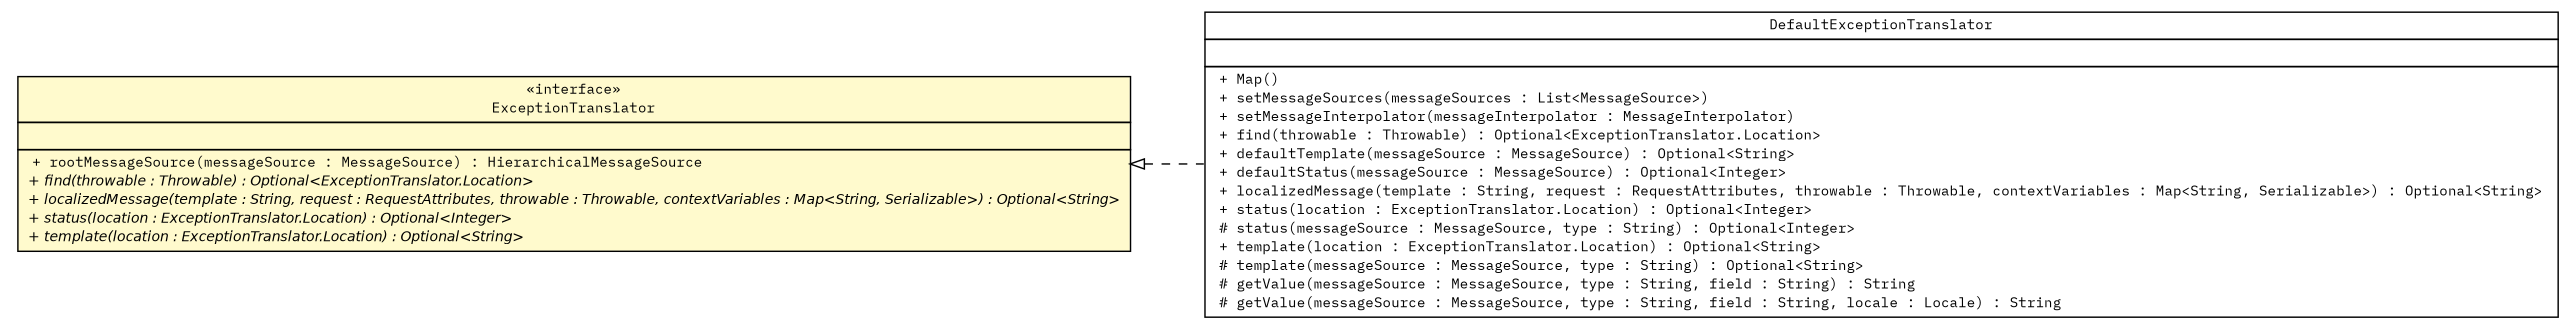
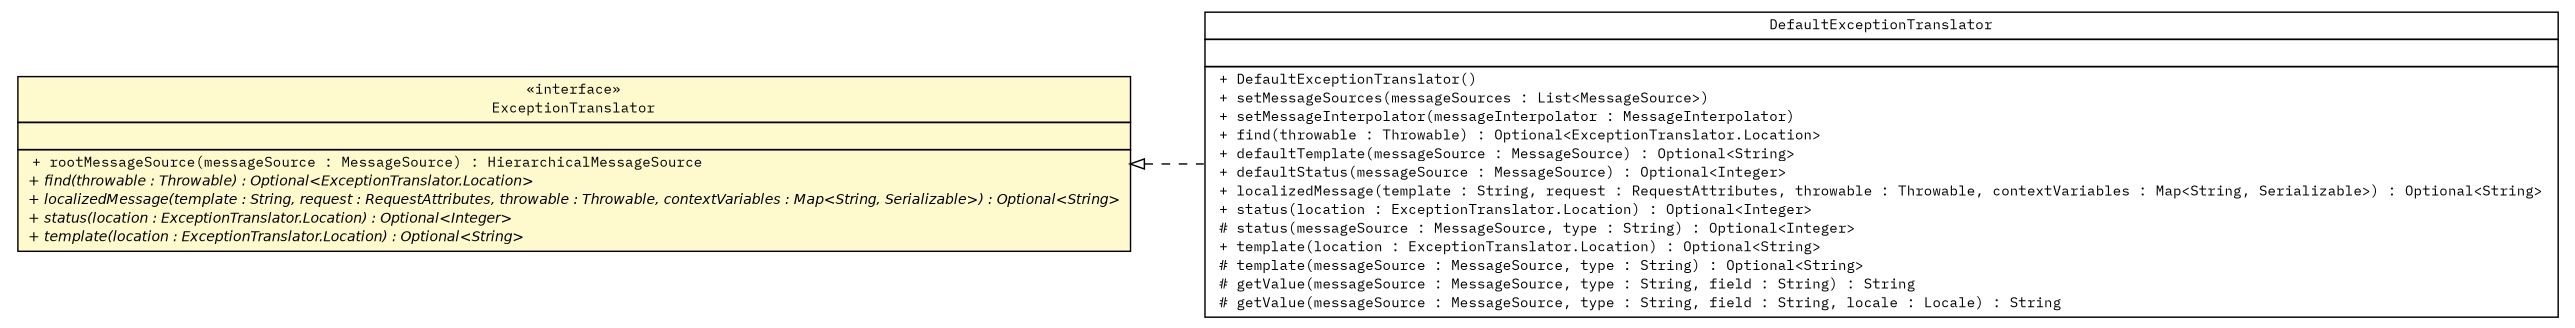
node "DefaultExceptionTranslator": text "+ Map()" -> "+ DefaultExceptionTranslator()"
